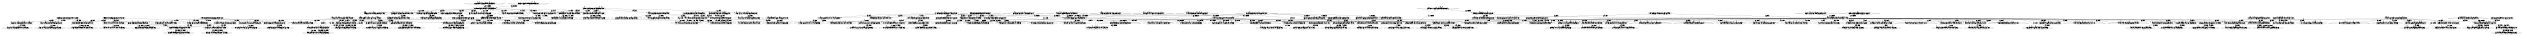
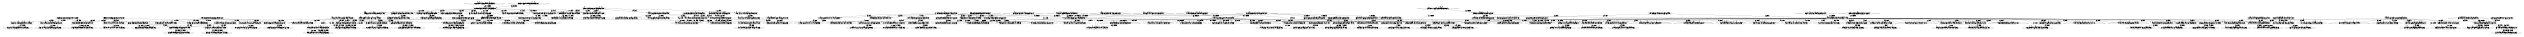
node "'92143be4be486bc1f8cdb70ab587d978_F3'": added
node "'15844d1854f53752e045f188cf87a9e3_F3'": added
